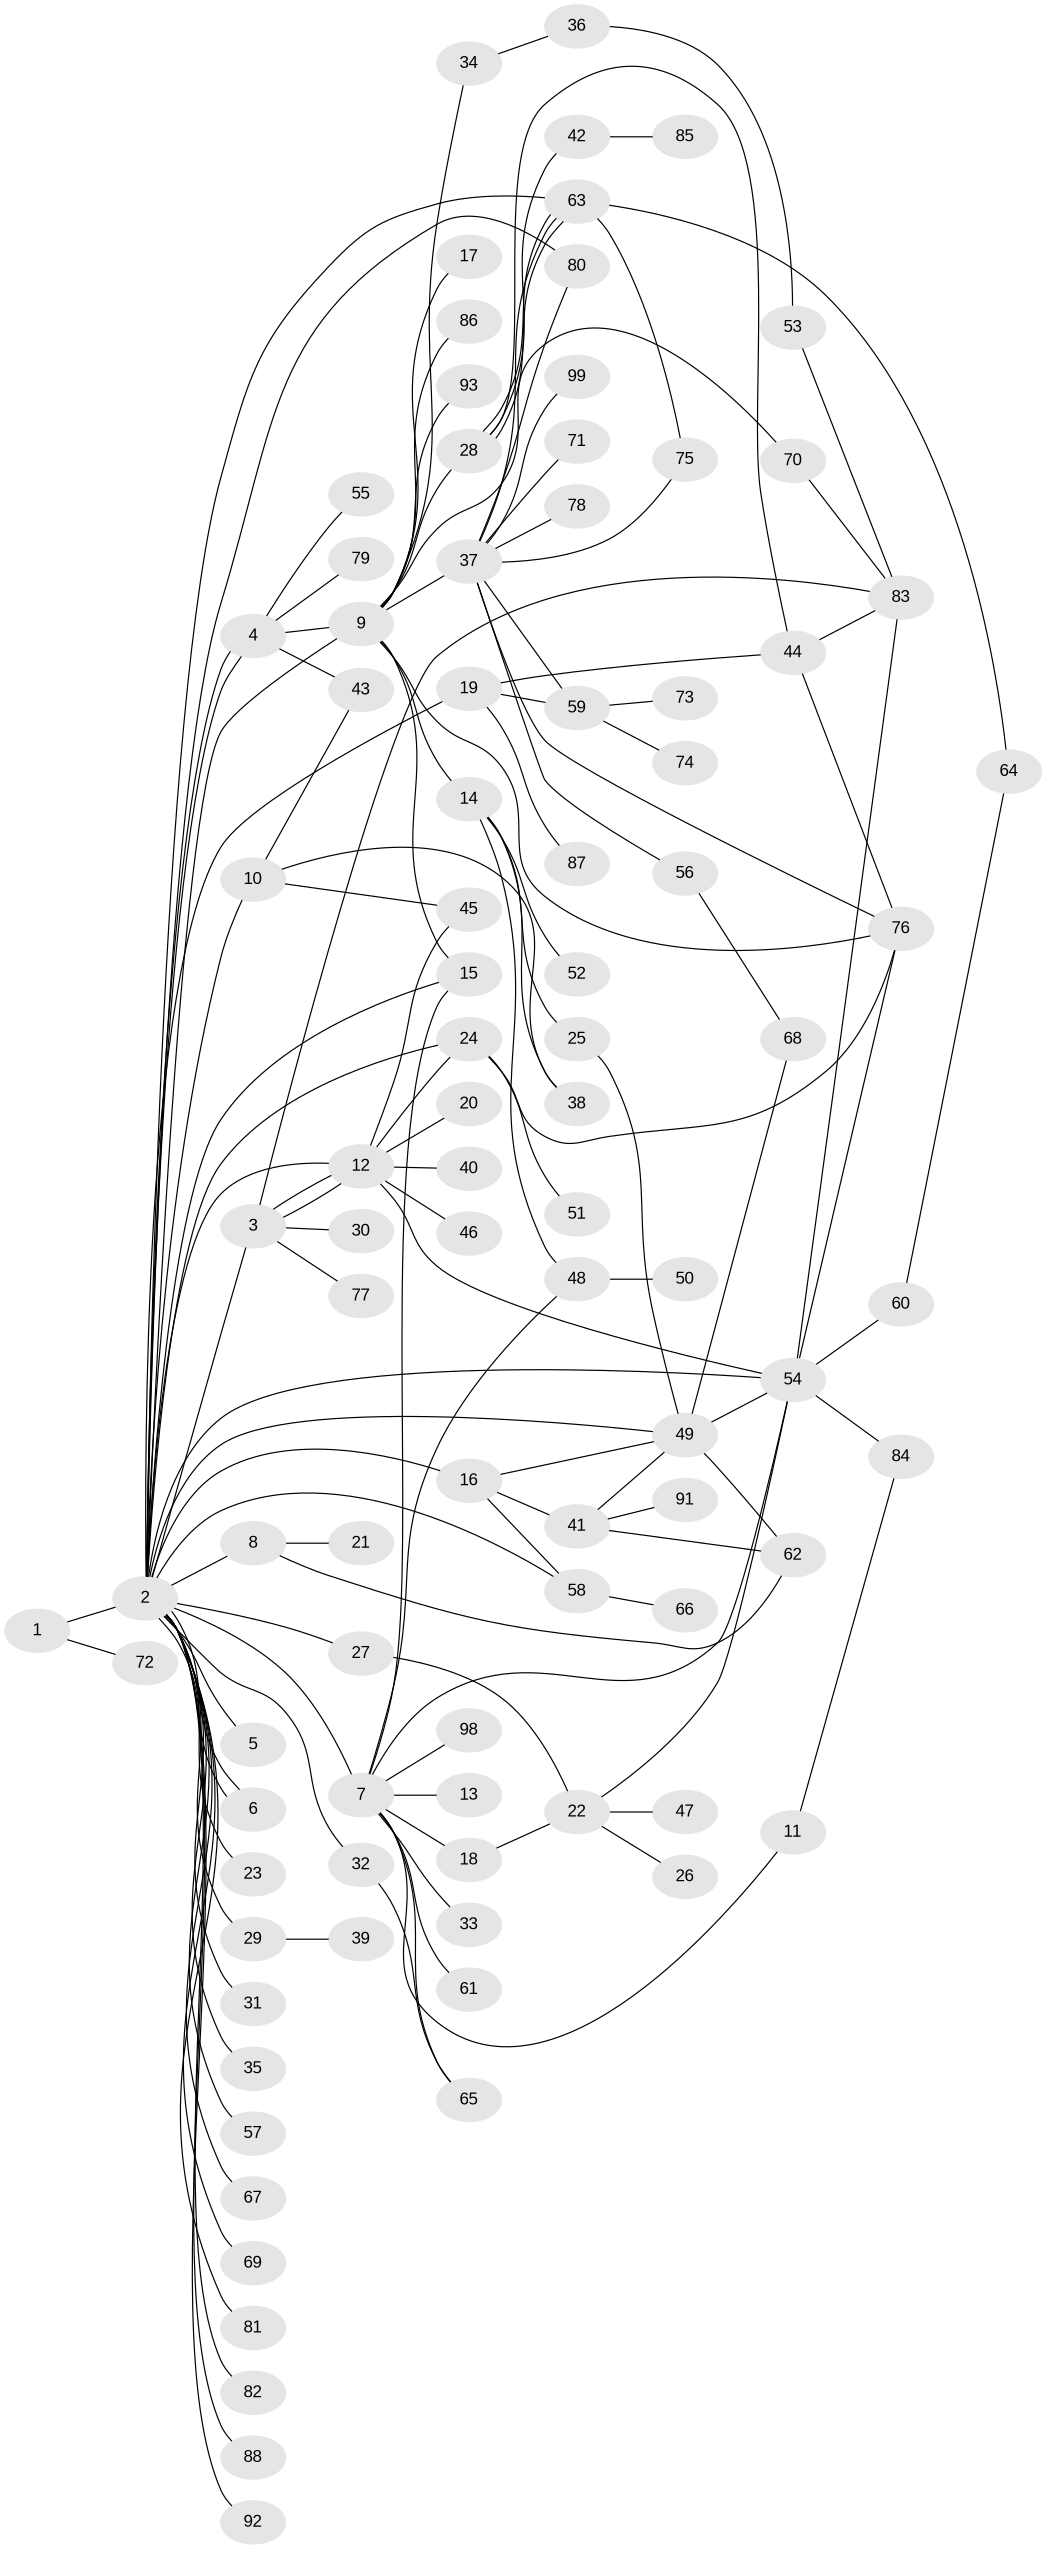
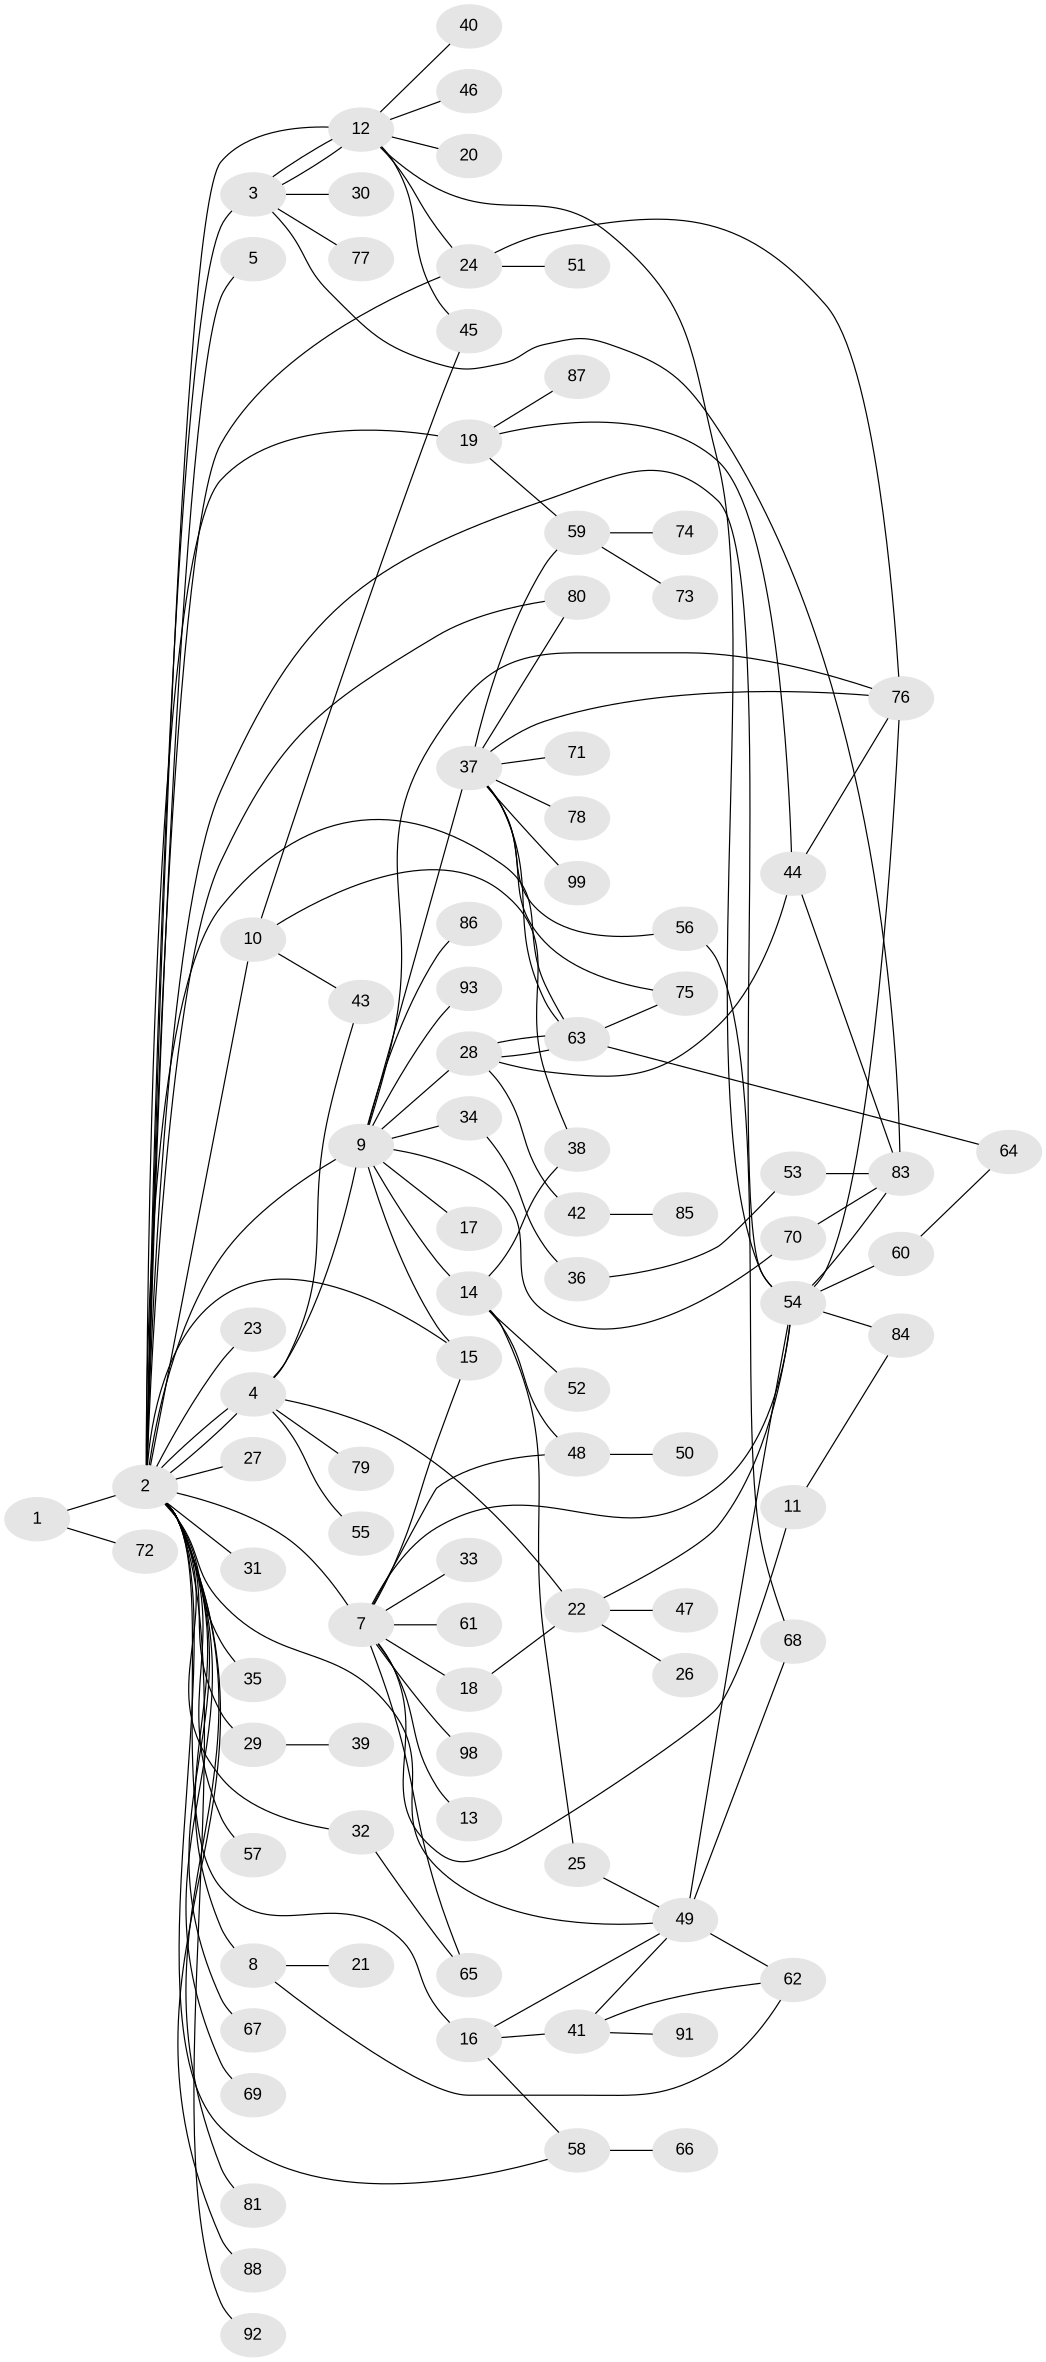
edge "27" -- "22": now "4" -- "22"
node "6": removed
node "82": removed
